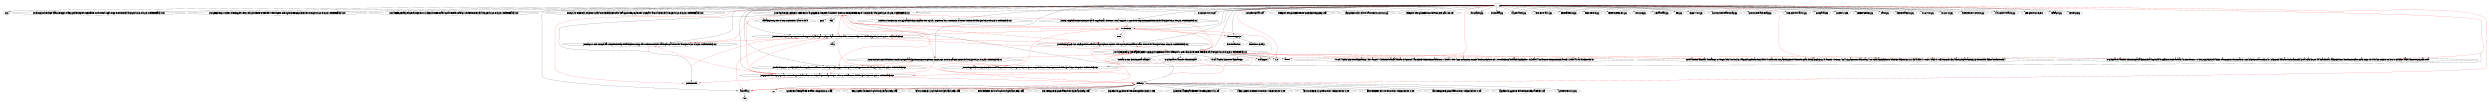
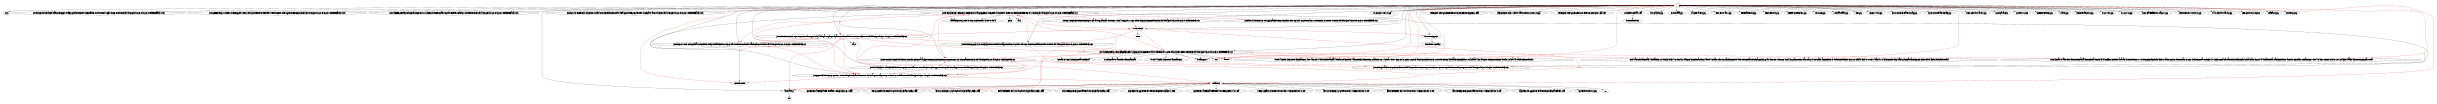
node "026twclakeeffectsnowday2_1.jpg": added
edge "foresee-trigger.js" -> "foresee-dhtml.css": now "wx-iconfont-global.woff" -> "foresee-dhtml.css"
